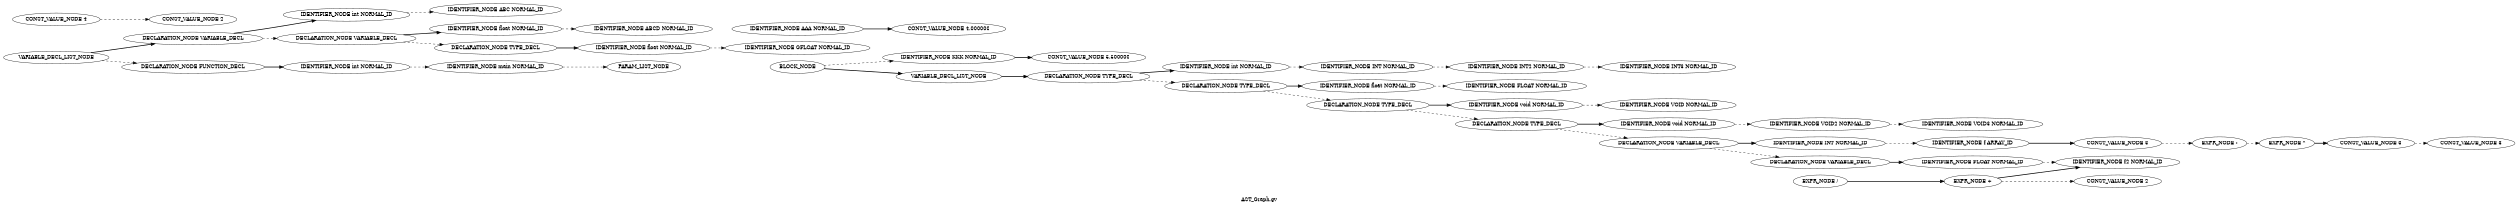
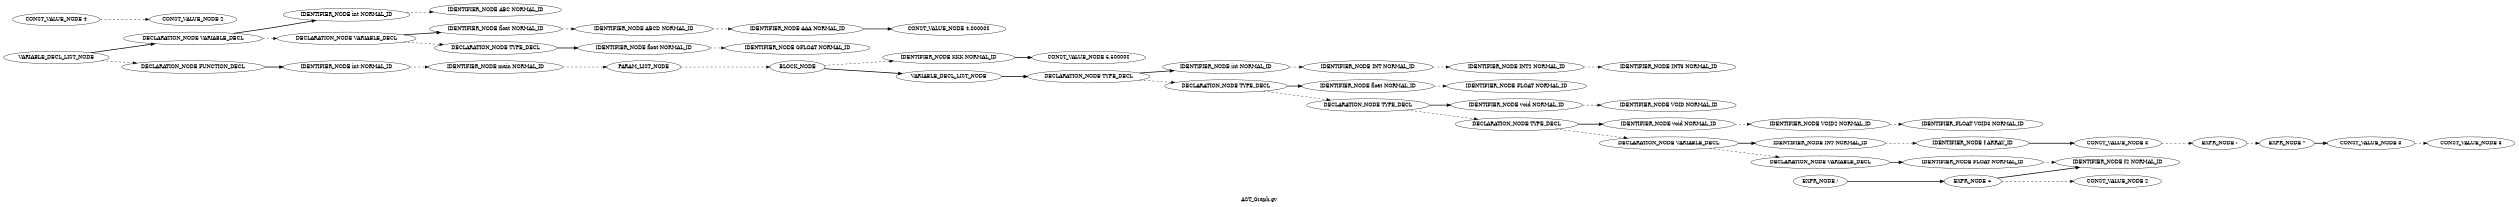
edge "IDENTIFIER_NODE ABCD NORMAL_ID" -> "IDENTIFIER_NODE AAA NORMAL_ID": added
edge "PARAM_LIST_NODE" -> "BLOCK_NODE": added
node "IDENTIFIER_NODE VOID3 NORMAL_ID": label "IDENTIFIER_NODE VOID3 NORMAL_ID" -> "IDENTIFIER_FLOAT VOID3 NORMAL_ID"
